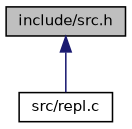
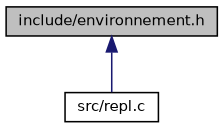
node "include/src.h": label "include/src.h" -> "include/environnement.h"
